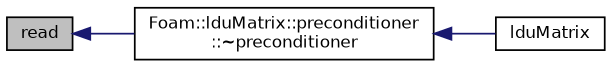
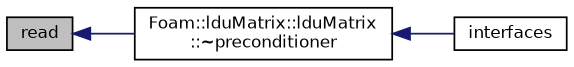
node "Foam::lduMatrix::preconditioner ::~preconditioner": label "Foam::lduMatrix::preconditioner ::~preconditioner" -> "Foam::lduMatrix::lduMatrix ::~preconditioner"
node "lduMatrix": label "lduMatrix" -> "interfaces"
